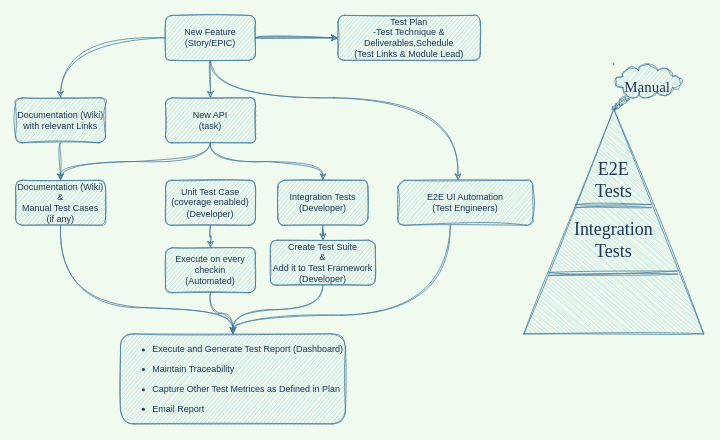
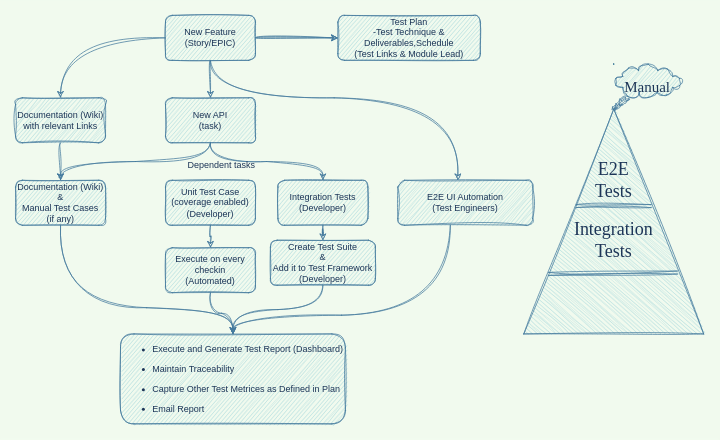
node "Dependent tasks": added
edge "Execute on every checkin (Automated)" -> "Execute and Generate Test Report (Dashboard) Maintain Traceability Capture Other Test Metrices as Defined in Plan Email Report": arrowhead classic -> open
